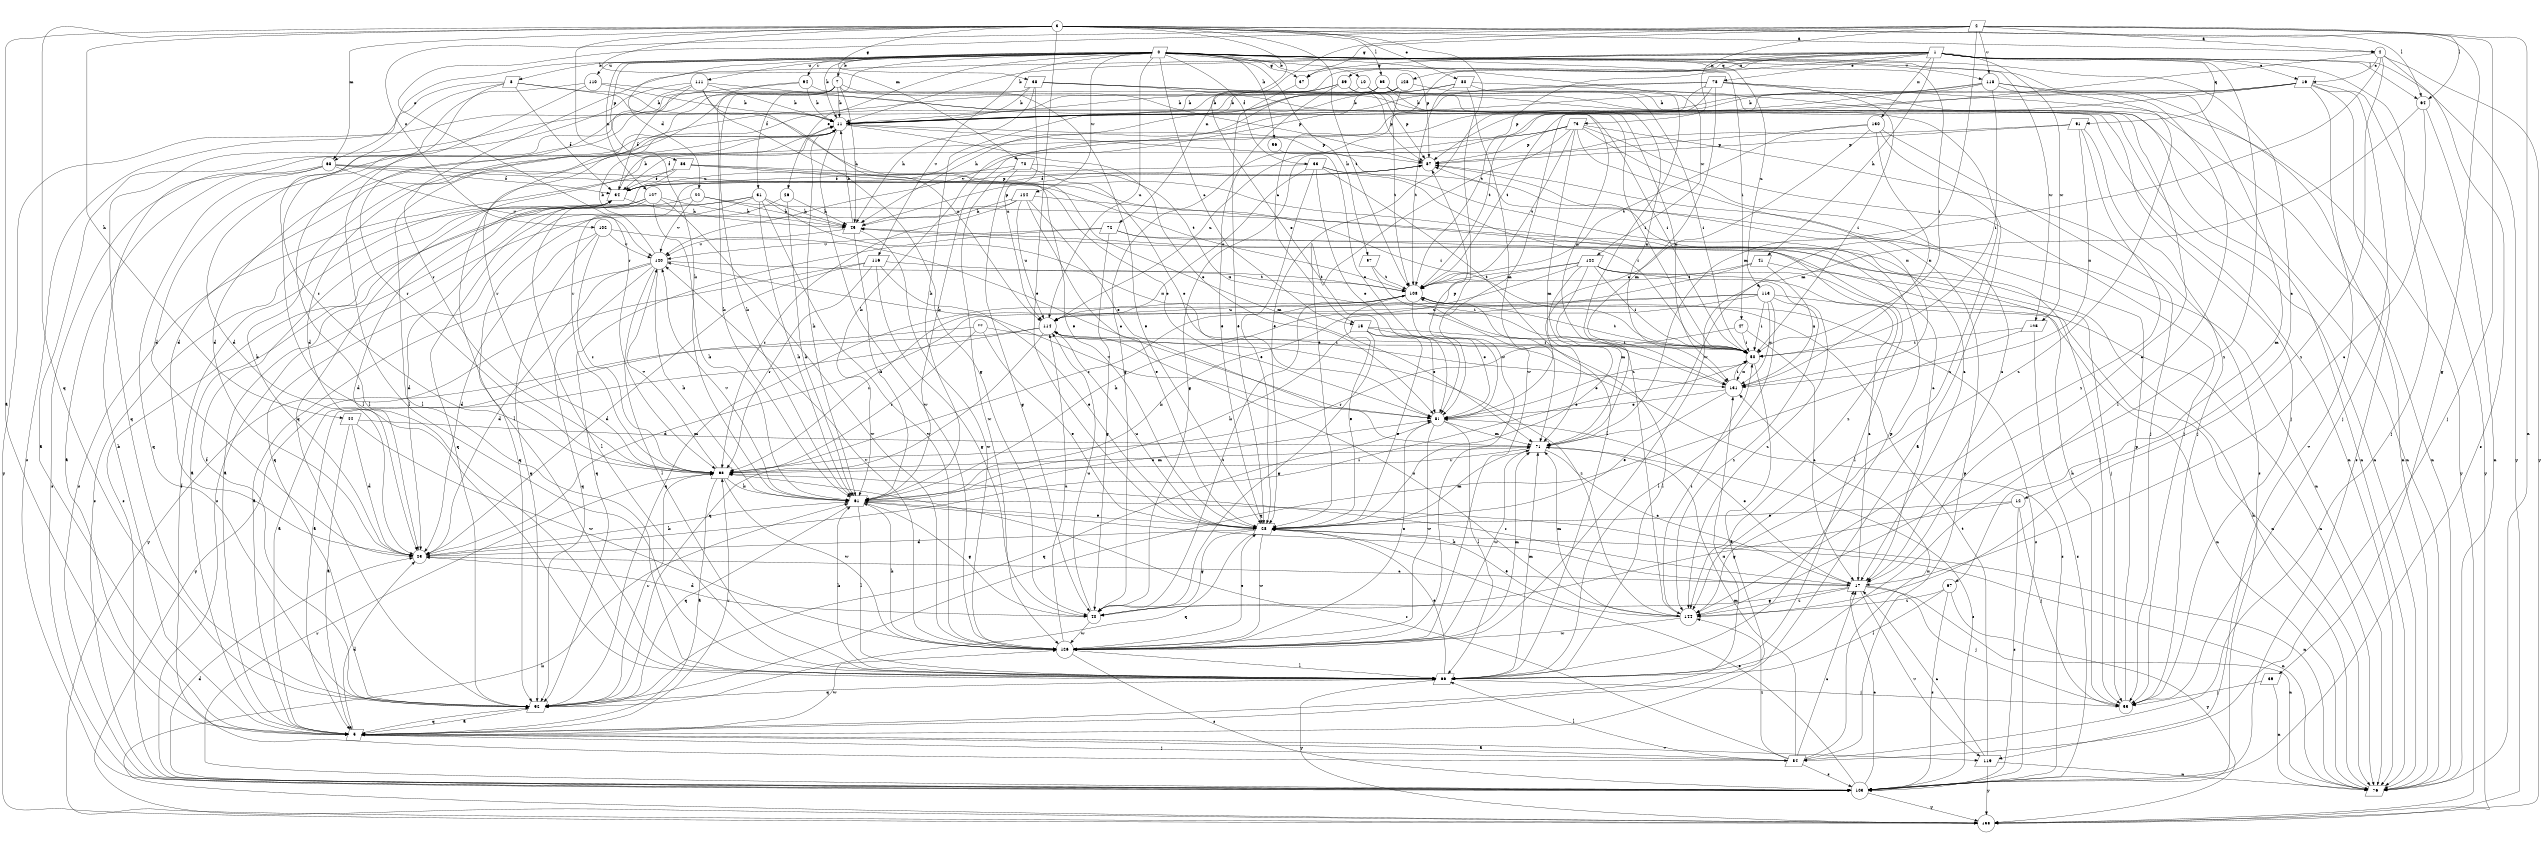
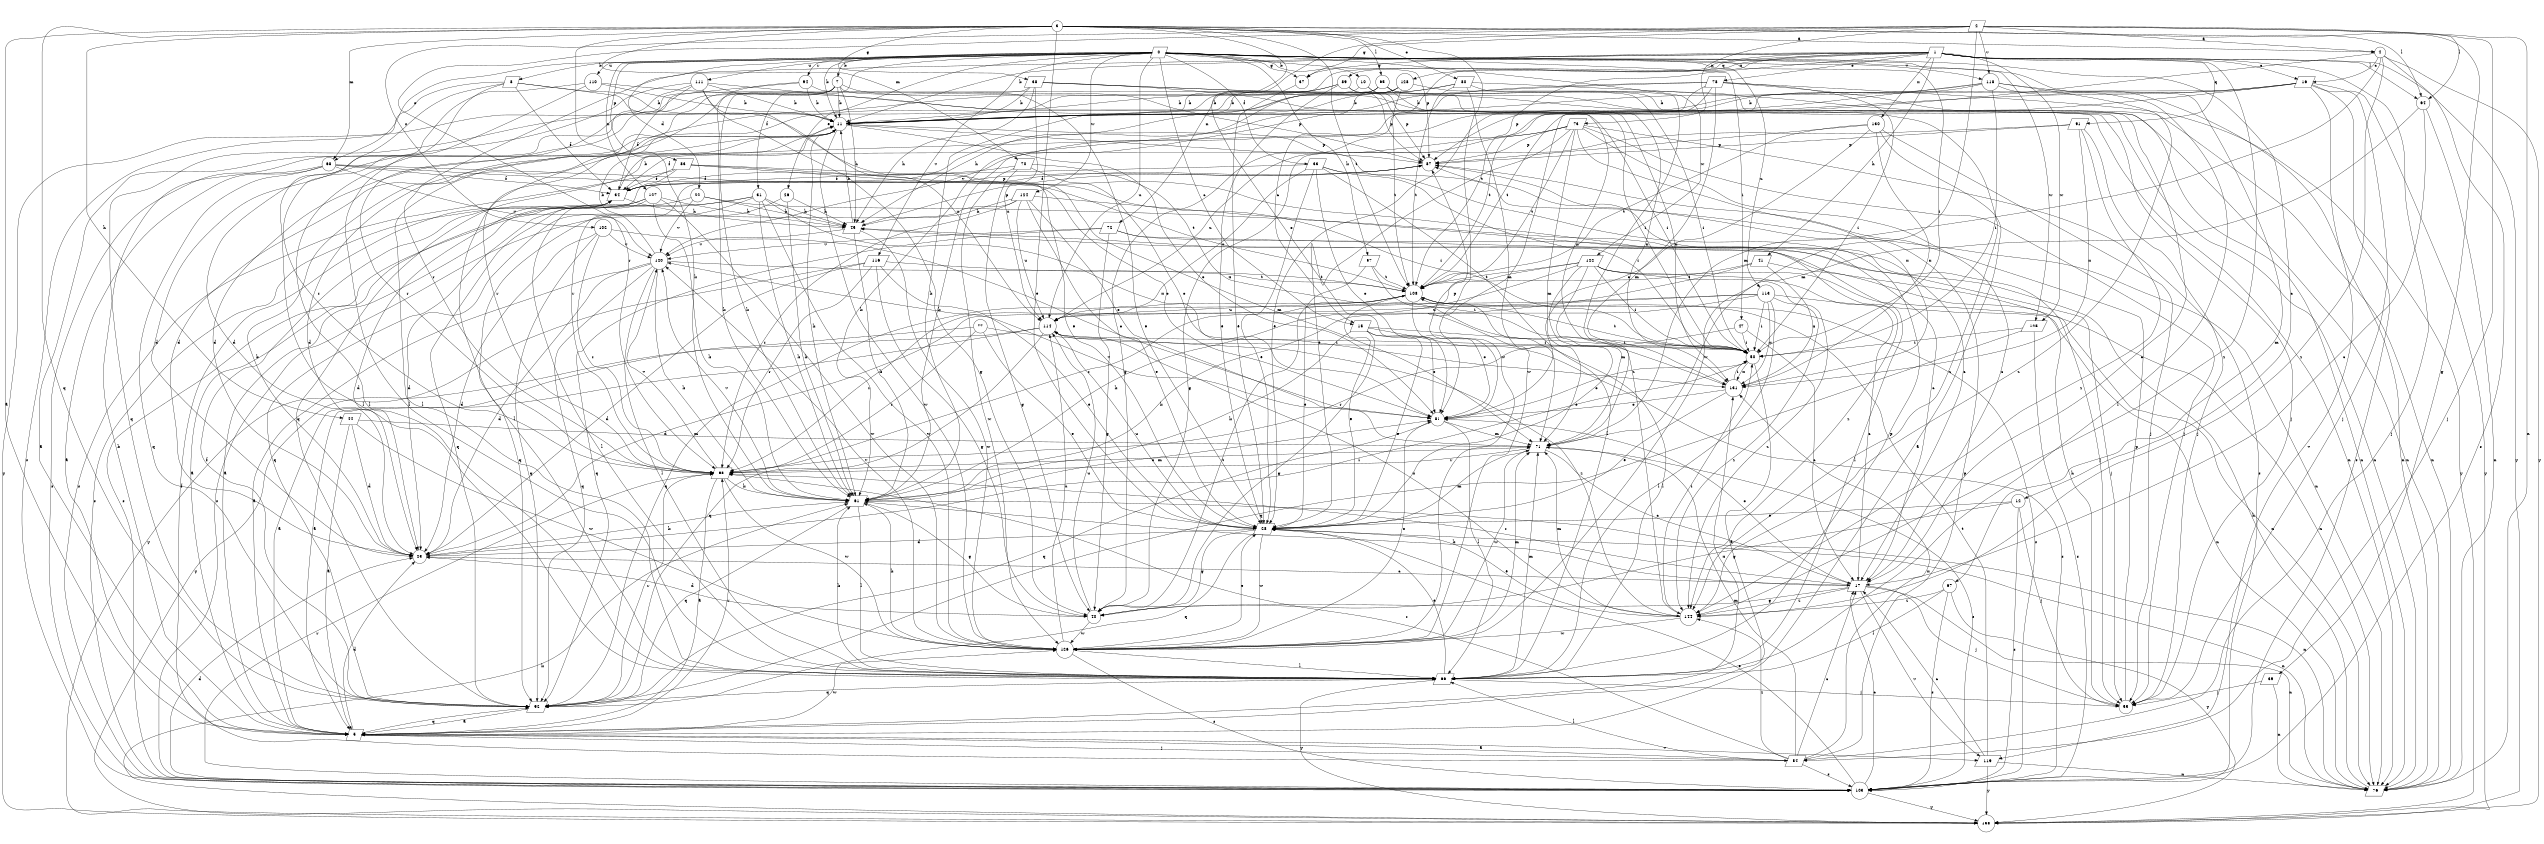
node "56": removed
edge "70" -> "34": label "u" -> "f"
edge "61" -> "28": now "57" -> "28"
edge "81" -> "126": removed, label "w"
